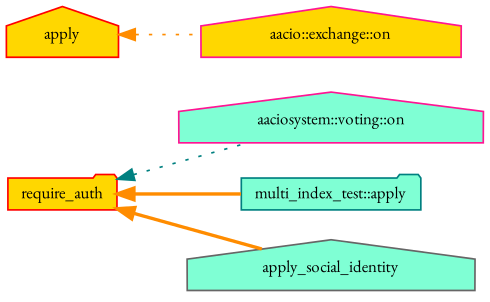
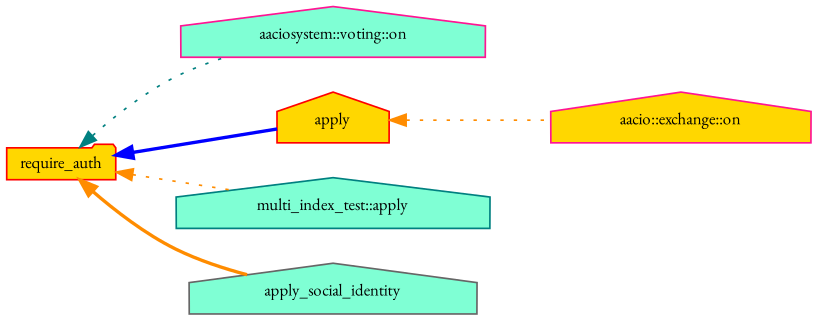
edge "apply" -> "require_auth": added
edge "multi_index_test::apply" -> "require_auth": style bold -> dotted
node "multi_index_test::apply": shape folder -> house
